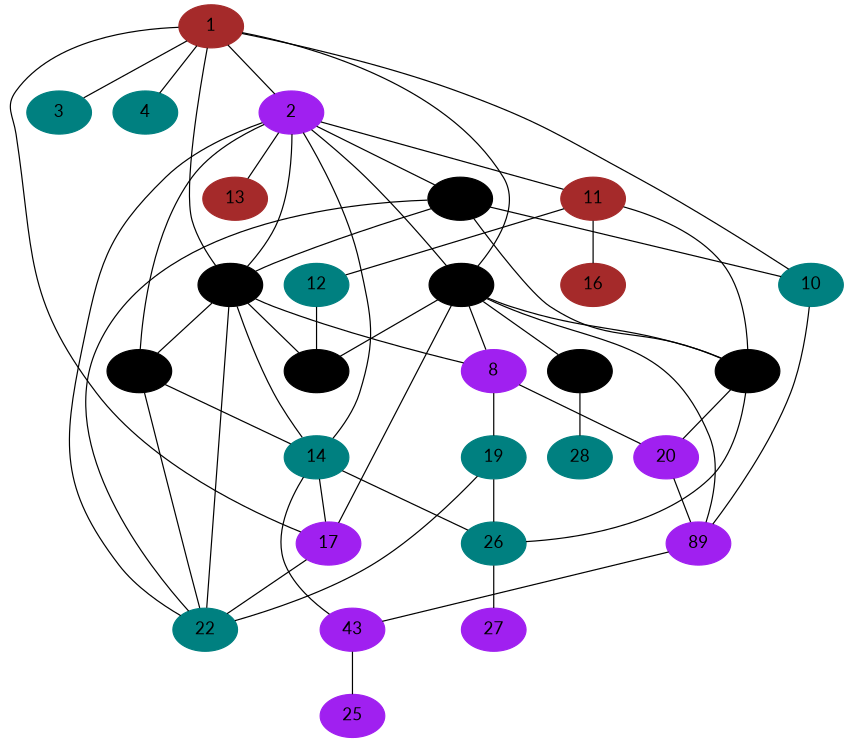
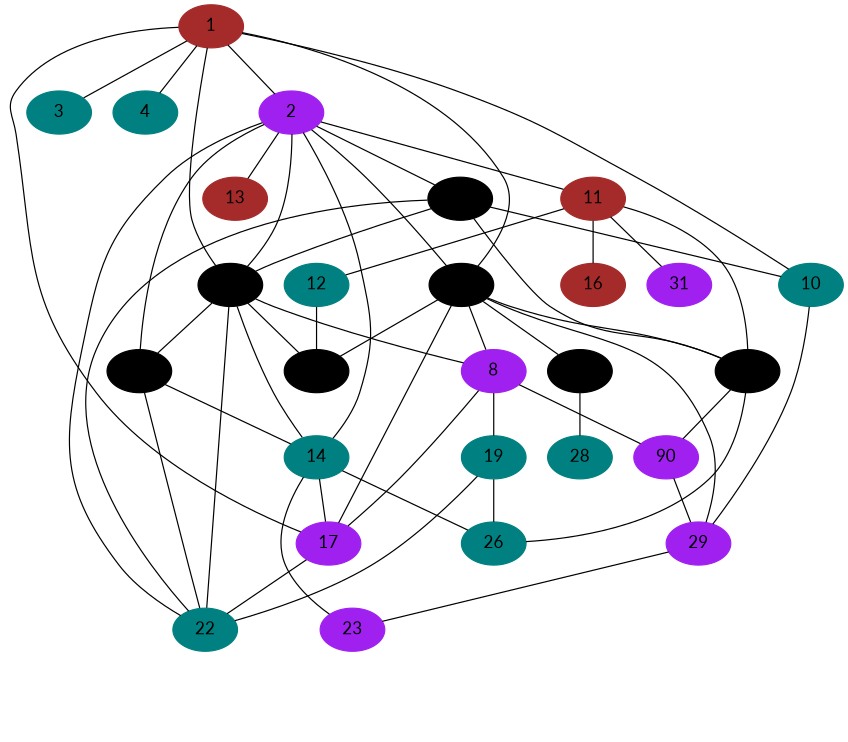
node "31": added
node "20": label "20" -> "90"
edge "8" -- "17": added
node "89": label "89" -> "29"
node "43": label "43" -> "23"
node "27": removed
node "25": removed
